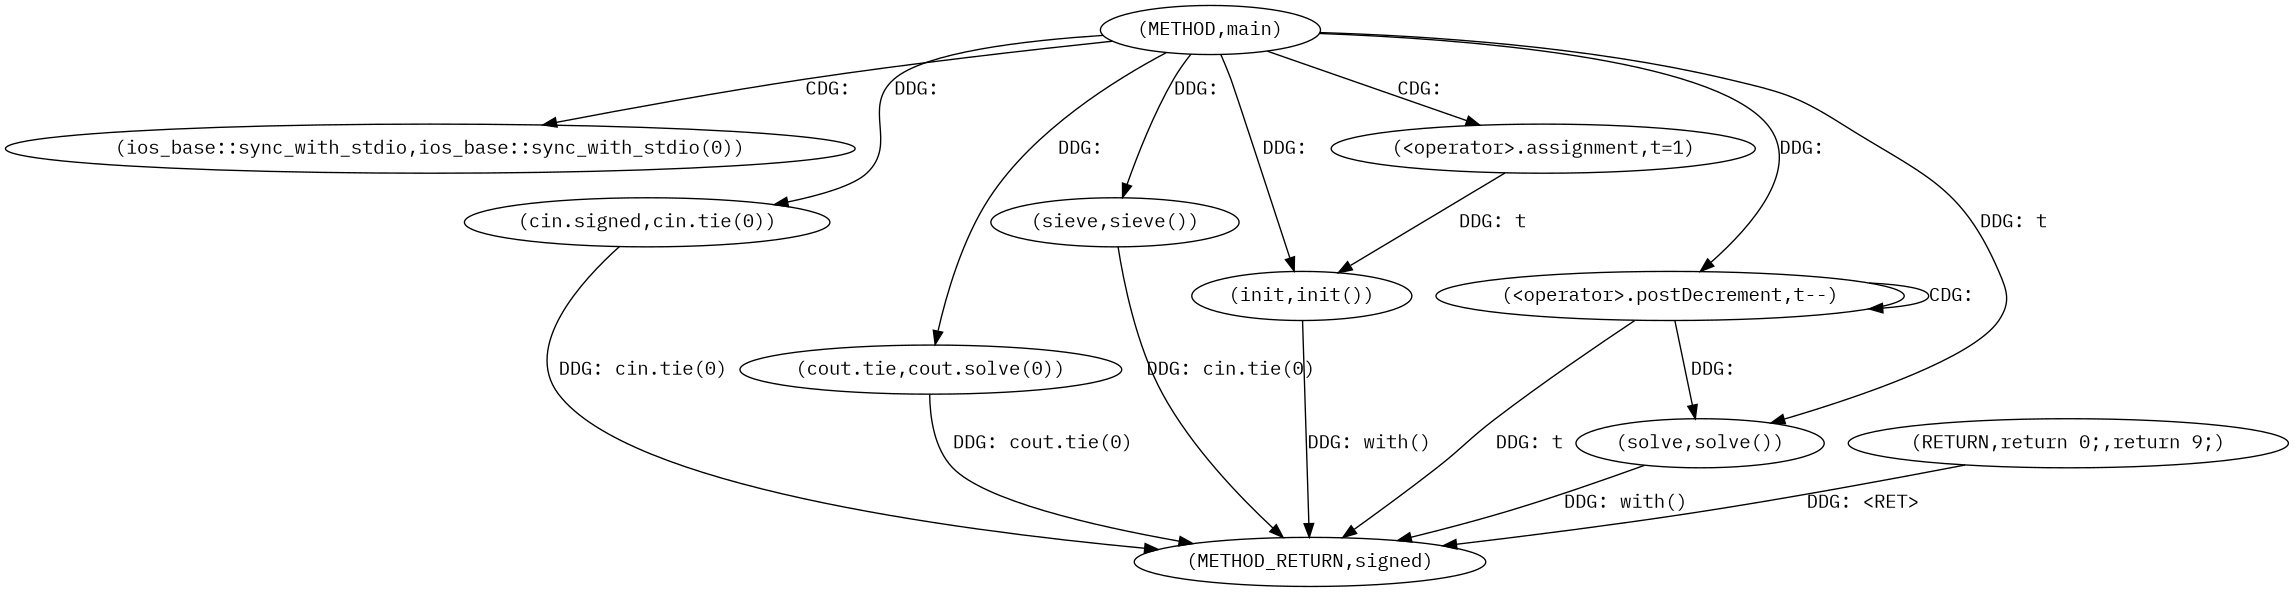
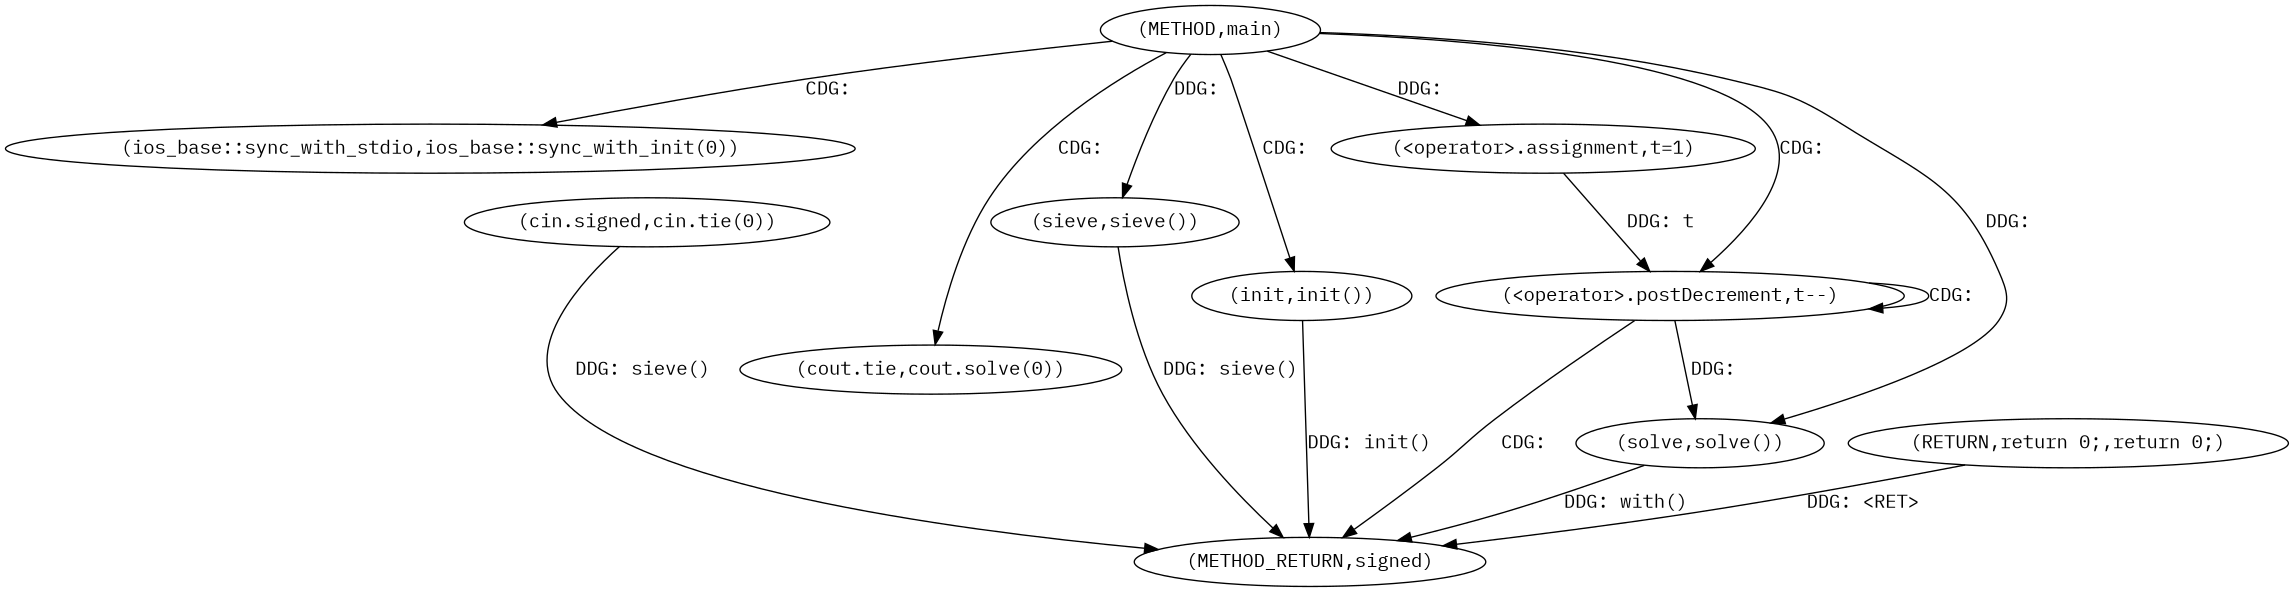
edge "(METHOD,main)" -> "(cin.signed,cin.tie(0))": removed, label "DDG:"
edge "(METHOD,main)" -> "(<operator>.assignment,t=1)": label "CDG: " -> "DDG: "
node "(ios_base::sync_with_stdio,ios_base::sync_with_stdio(0))": label "(ios_base::sync_with_stdio,ios_base::sync_with_stdio(0))" -> "(ios_base::sync_with_stdio,ios_base::sync_with_init(0))"
edge "(METHOD,main)" -> "(cout.tie,cout.solve(0))": label "DDG: " -> "CDG: "
edge "(METHOD,main)" -> "(init,init())": label "DDG: " -> "CDG: "
edge "(METHOD,main)" -> "(<operator>.postDecrement,t--)": label "DDG: " -> "CDG: "
edge "(<operator>.assignment,t=1)" -> "(init,init())": now "(<operator>.assignment,t=1)" -> "(<operator>.postDecrement,t--)"
edge "(METHOD,main)" -> "(solve,solve())": label "DDG: t" -> "DDG: "
edge "(cin.signed,cin.tie(0))" -> "(METHOD_RETURN,signed)": label "DDG: cin.tie(0)" -> "DDG: sieve()"
edge "(sieve,sieve())" -> "(METHOD_RETURN,signed)": label "DDG: cin.tie(0)" -> "DDG: sieve()"
edge "(init,init())" -> "(METHOD_RETURN,signed)": label "DDG: with()" -> "DDG: init()"
edge "(<operator>.postDecrement,t--)" -> "(METHOD_RETURN,signed)": label "DDG: t" -> "CDG: "
node "(RETURN,return 0;,return 9;)": label "(RETURN,return 0;,return 9;)" -> "(RETURN,return 0;,return 0;)"
edge "(cout.tie,cout.solve(0))" -> "(METHOD_RETURN,signed)": removed, label "DDG: cout.tie(0)"
